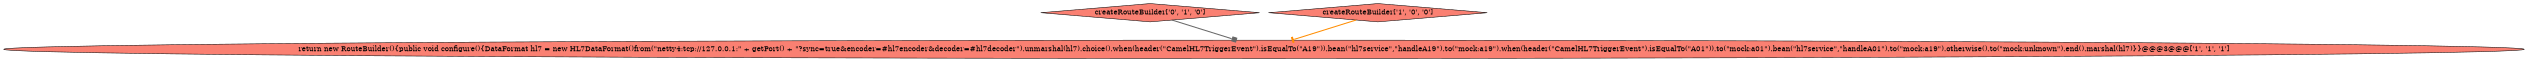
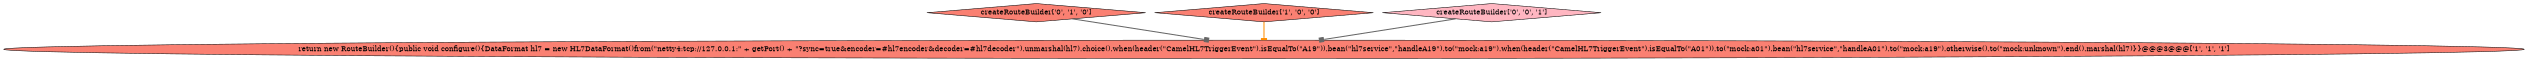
node "createRouteBuilder['0', '0', '1']": added
